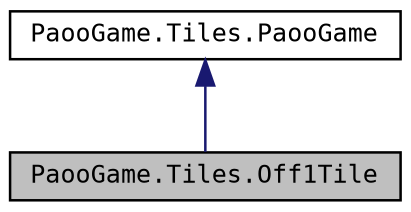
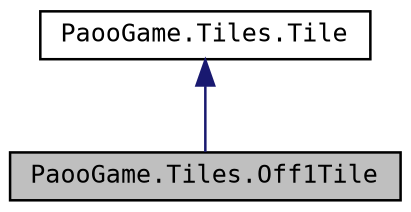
node "PaooGame.Tiles.PaooGame": label "PaooGame.Tiles.PaooGame" -> "PaooGame.Tiles.Tile"
